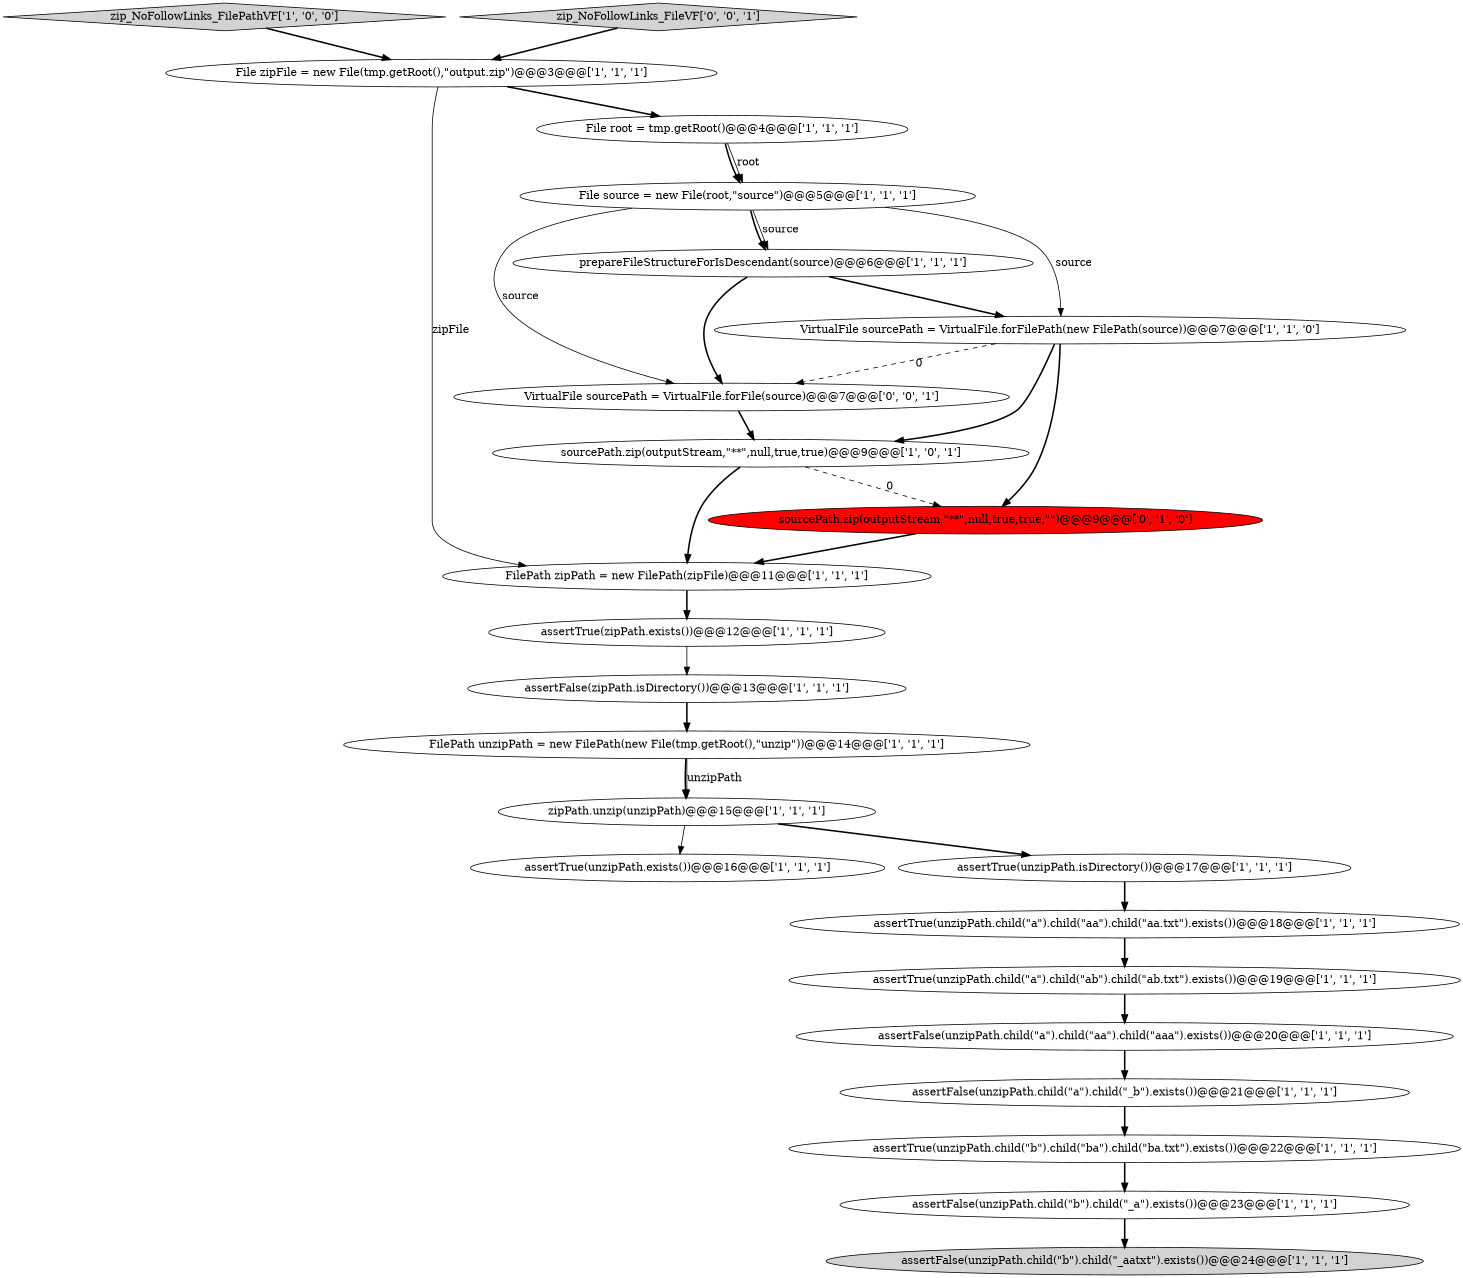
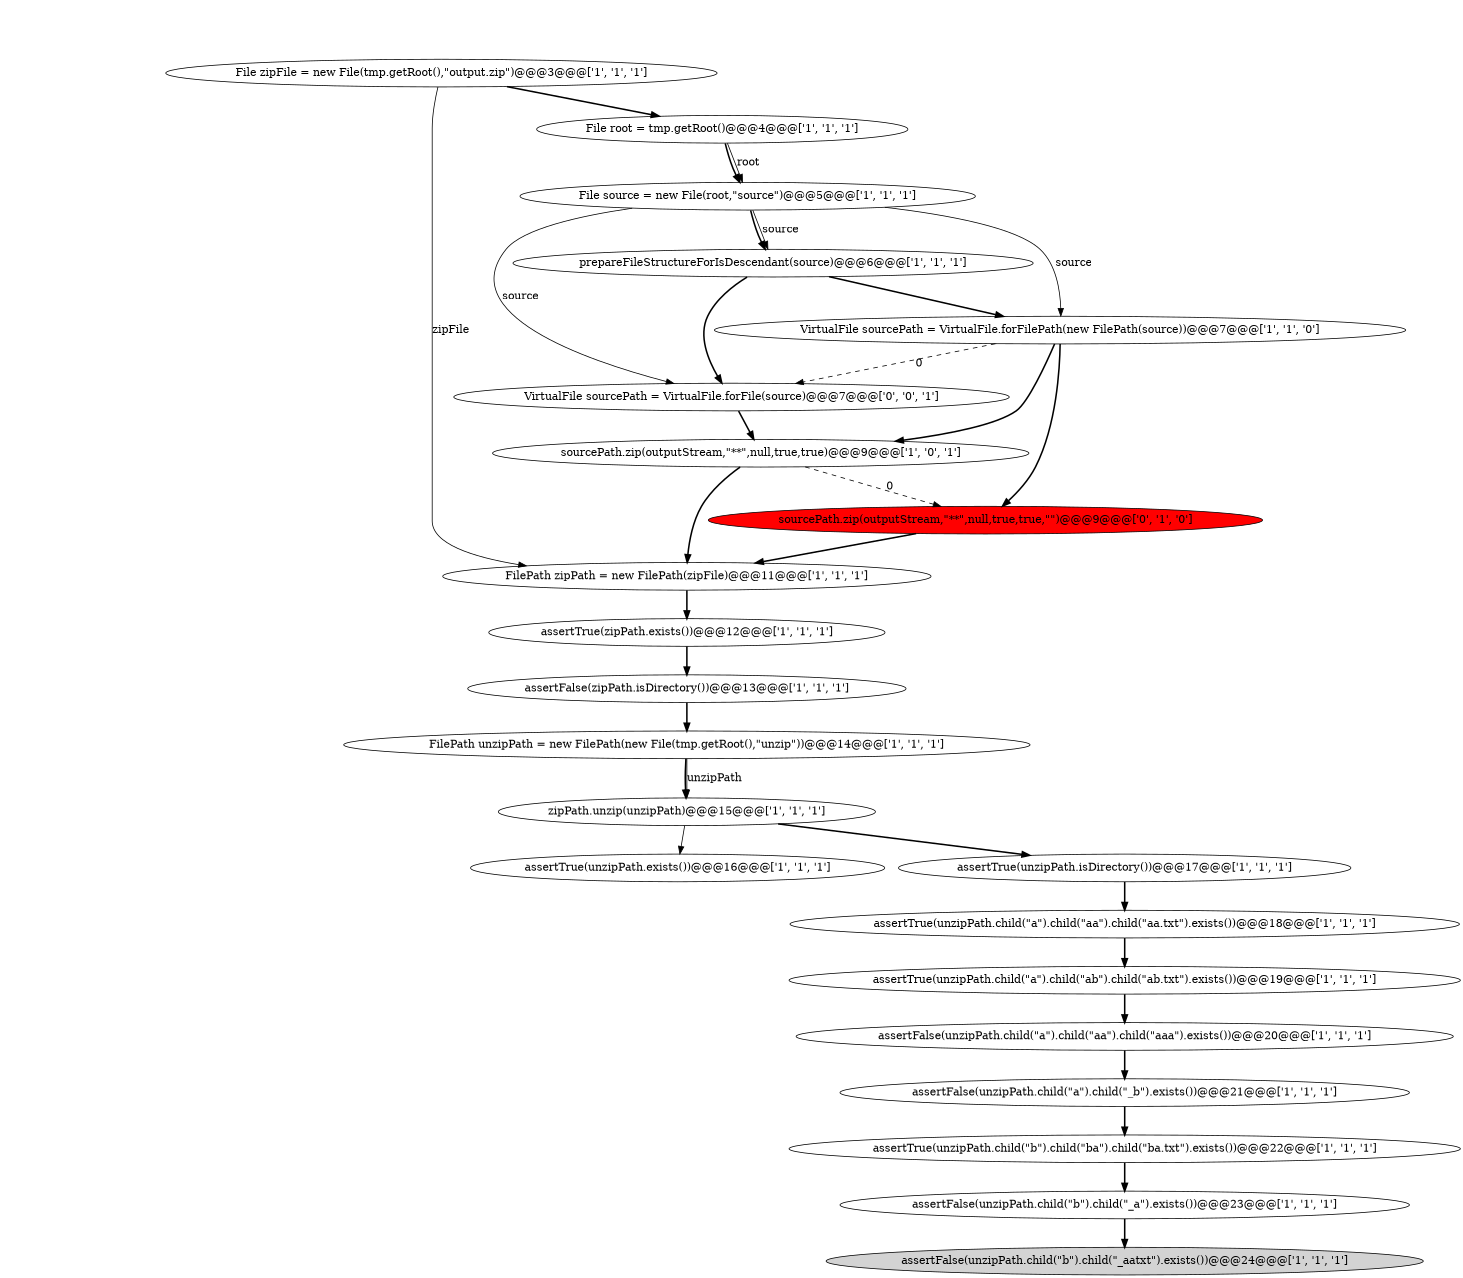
node "zip_NoFollowLinks_FilePathVF['1', '0', '0']": removed
node "zip_NoFollowLinks_FileVF['0', '0', '1']": removed
edge "assertTrue(zipPath.exists())@@@12@@@['1', '1', '1']" -> "assertFalse(zipPath.isDirectory())@@@13@@@['1', '1', '1']": style solid -> bold
